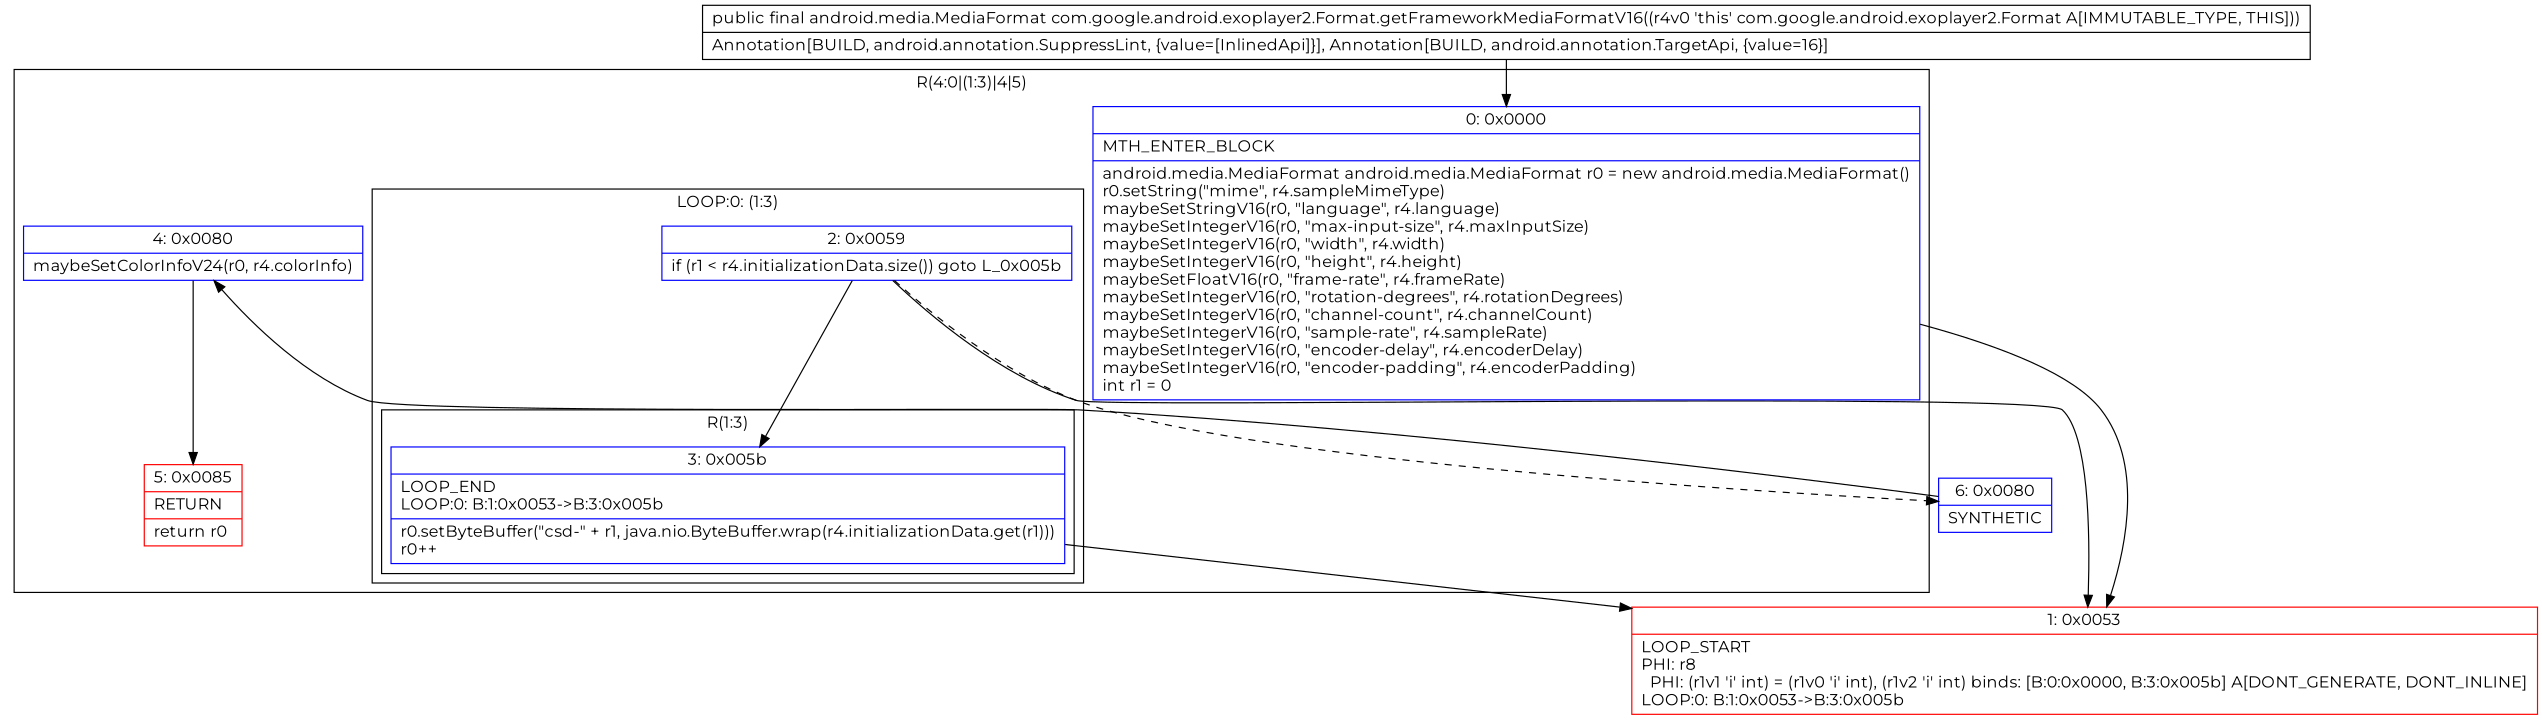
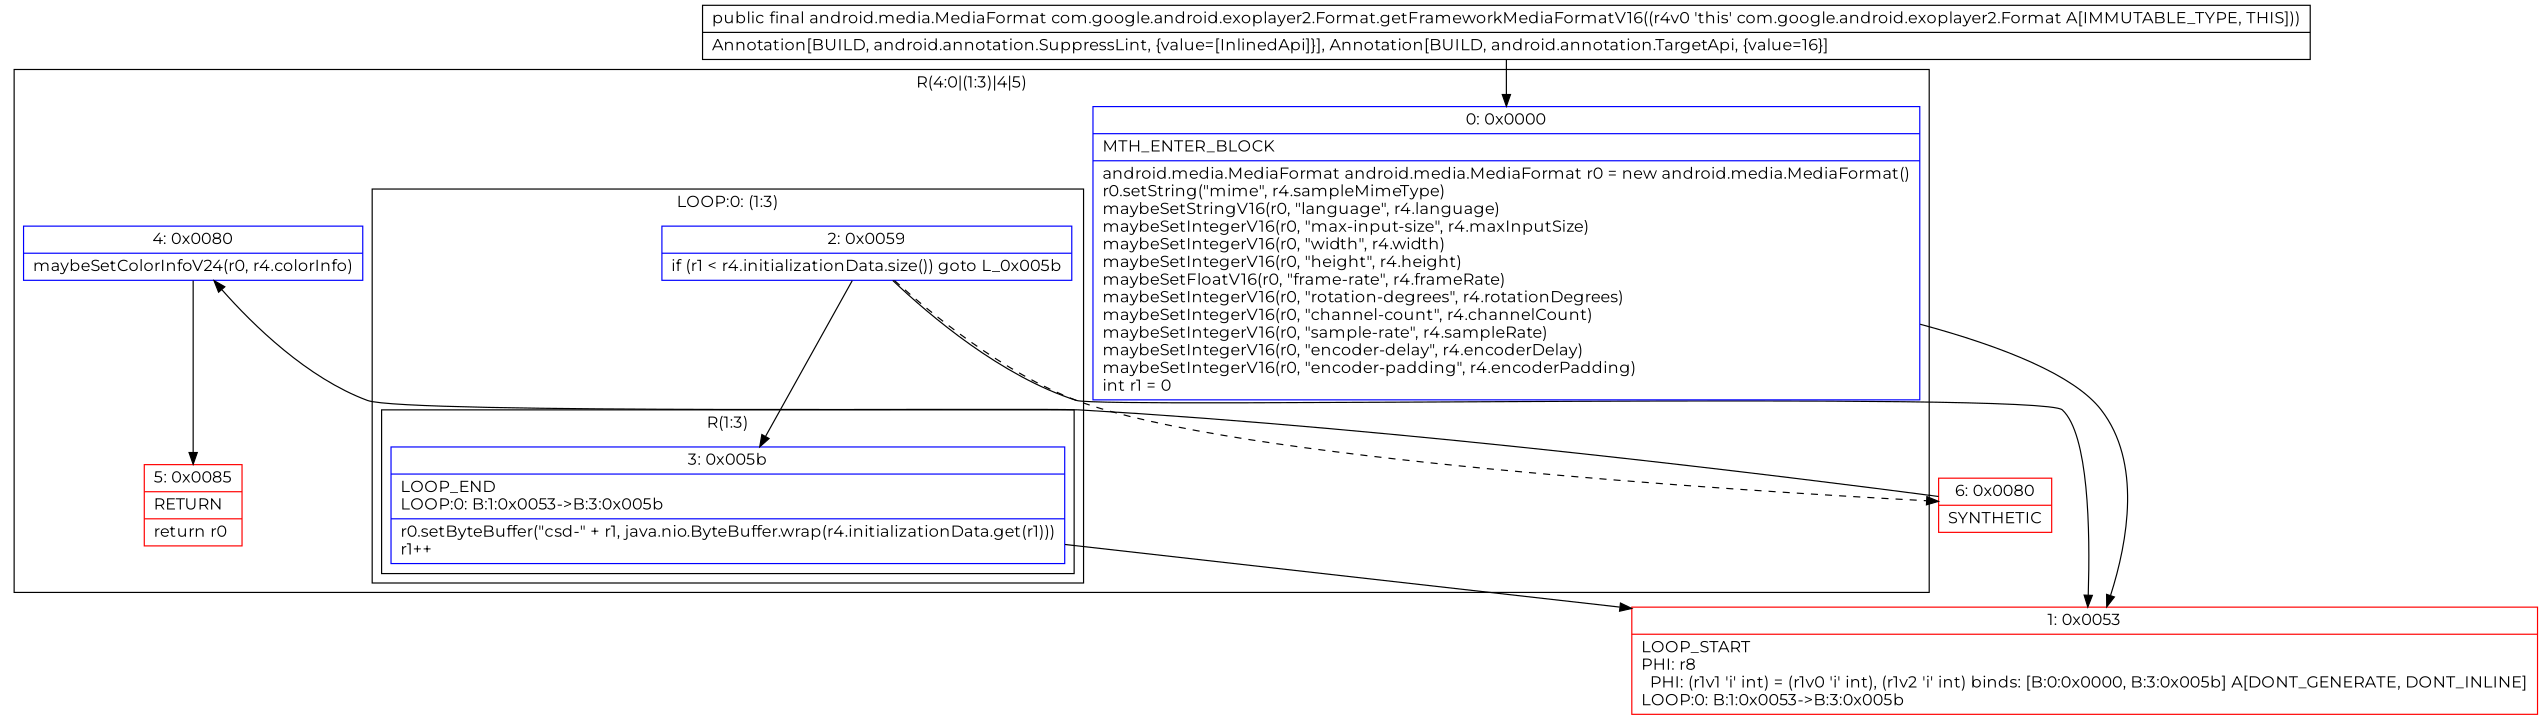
node "6: 0x0080": color blue -> red
node "3: 0x005b": text "r0++" -> "r1++"
